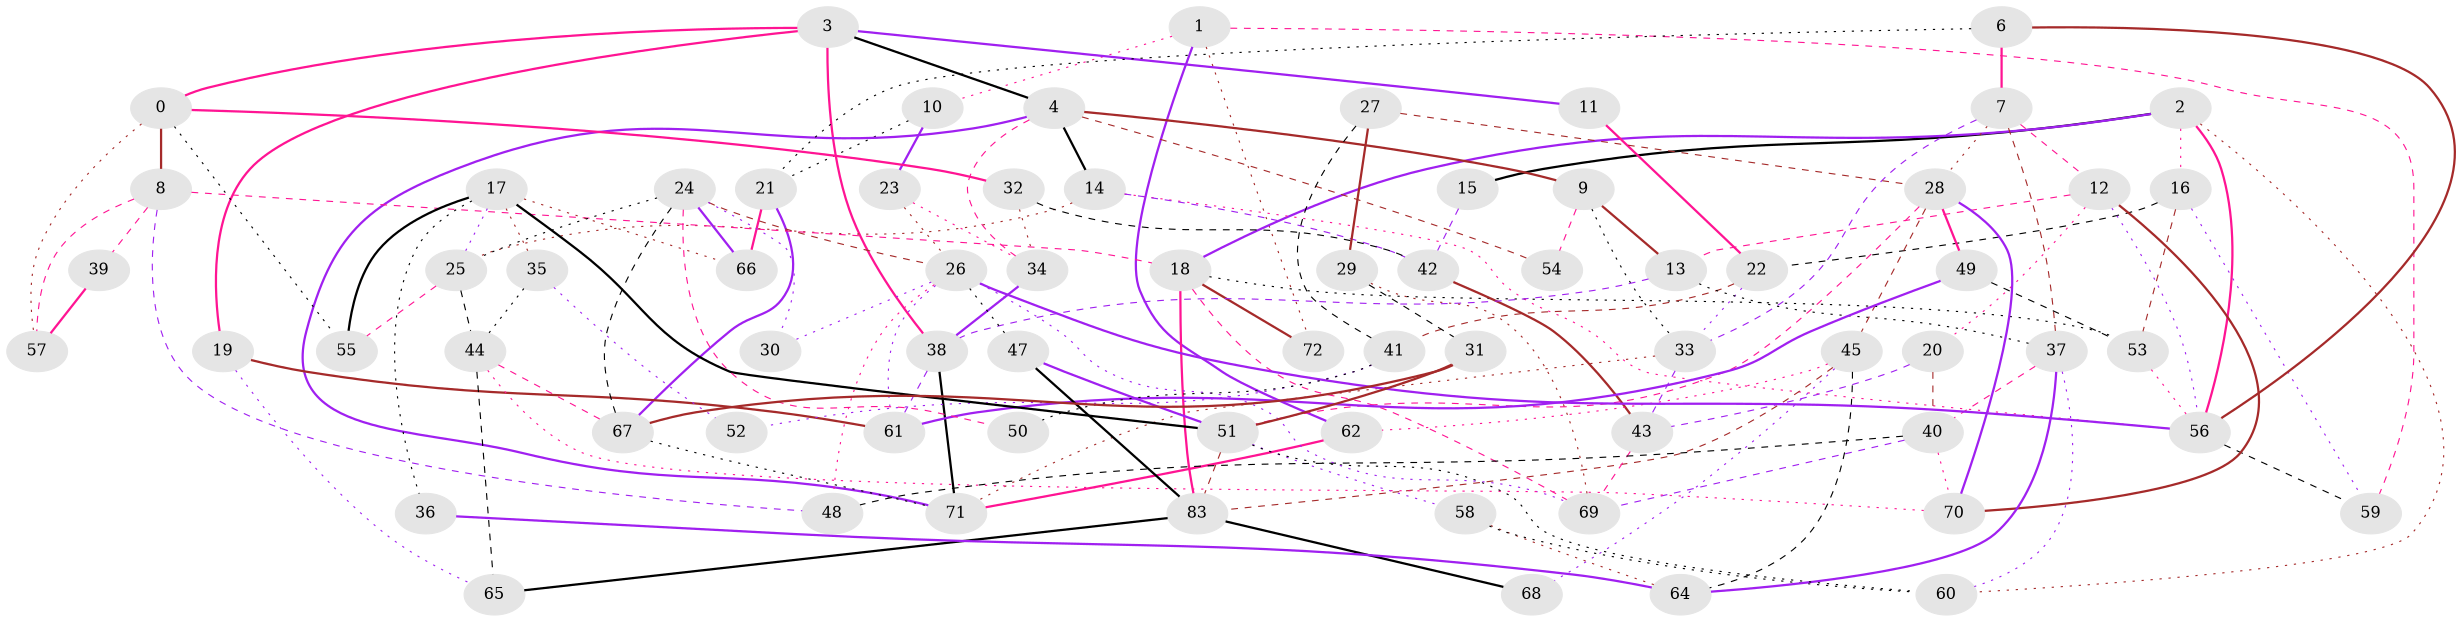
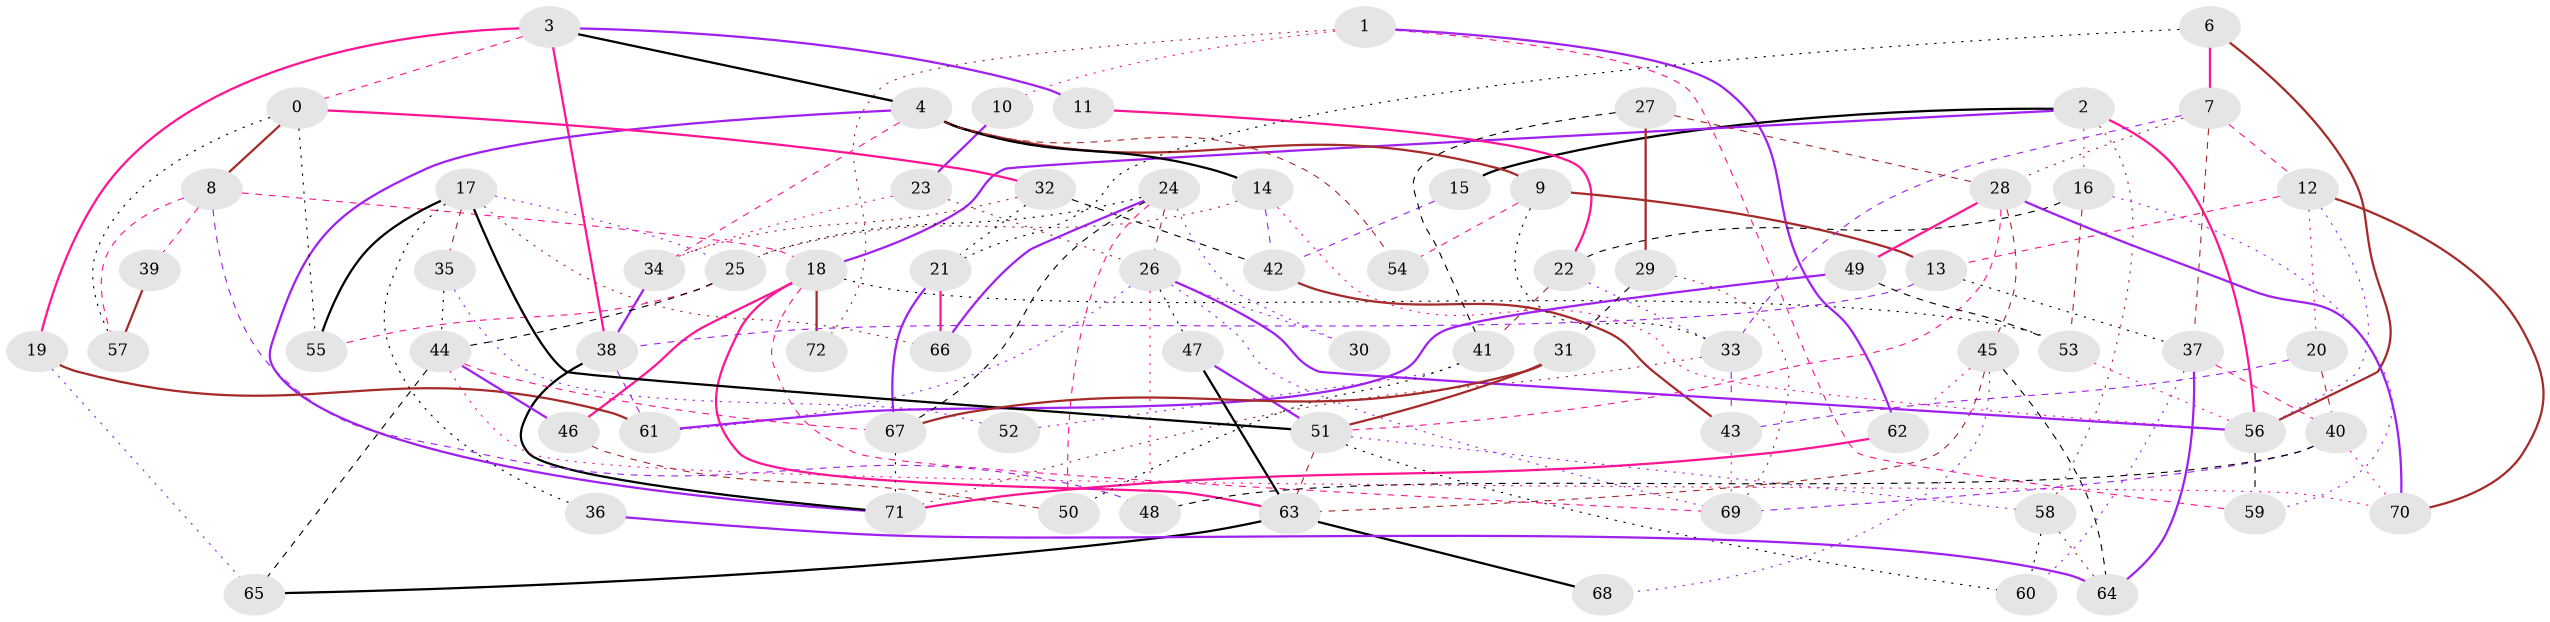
edge "3" -- "0": style bold -> dashed
edge "10" -- "21": now "32" -- "21"
edge "0" -- "57": color brown -> black
edge "17" -- "35": style dotted -> dashed
edge "39" -- "57": color deeppink -> brown
node "46": added
edge "43" -- "69": style dashed -> dotted
edge "2" -- "60": now "2" -- "58"
node "83": label "83" -> "63"
